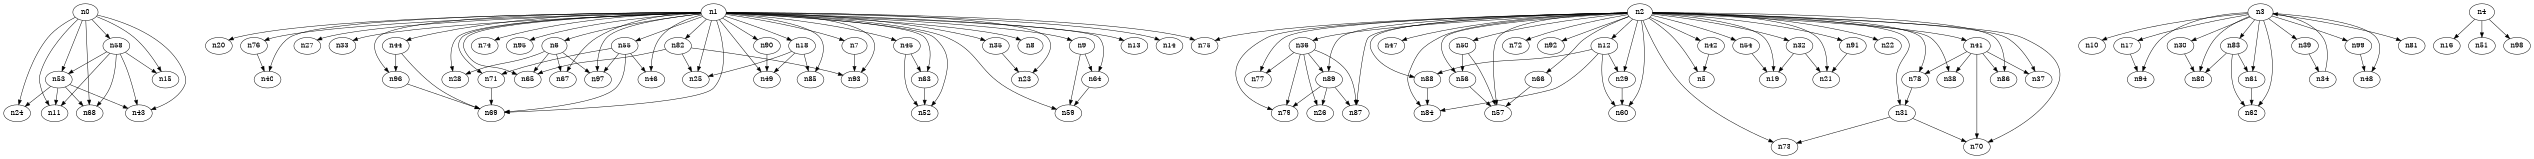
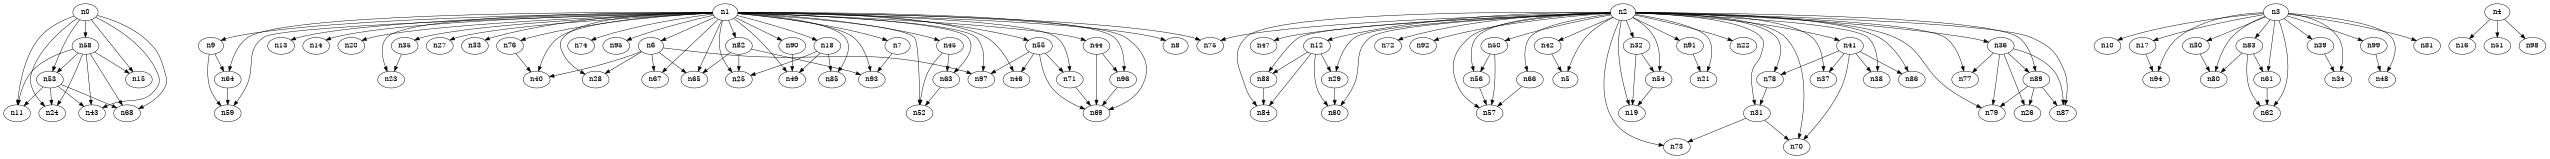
edge "n34" -> "n3": reversed
edge "n32" -> "n21": now "n32" -> "n54"
edge "n6" -> "n40": added
edge "n58" -> "n24": added
